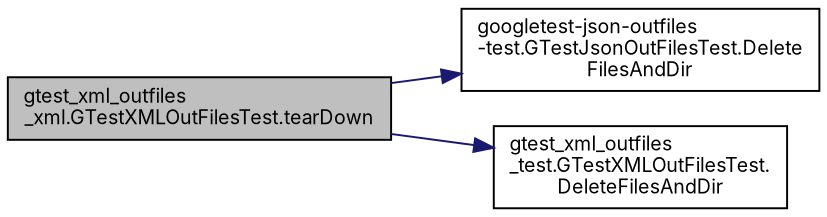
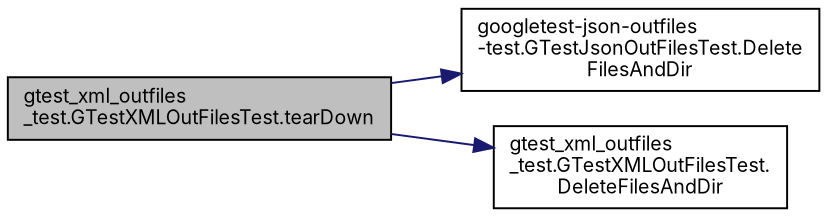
node "gtest_xml_outfiles _xml.GTestXMLOutFilesTest.tearDown": label "gtest_xml_outfiles _xml.GTestXMLOutFilesTest.tearDown" -> "gtest_xml_outfiles _test.GTestXMLOutFilesTest.tearDown"
